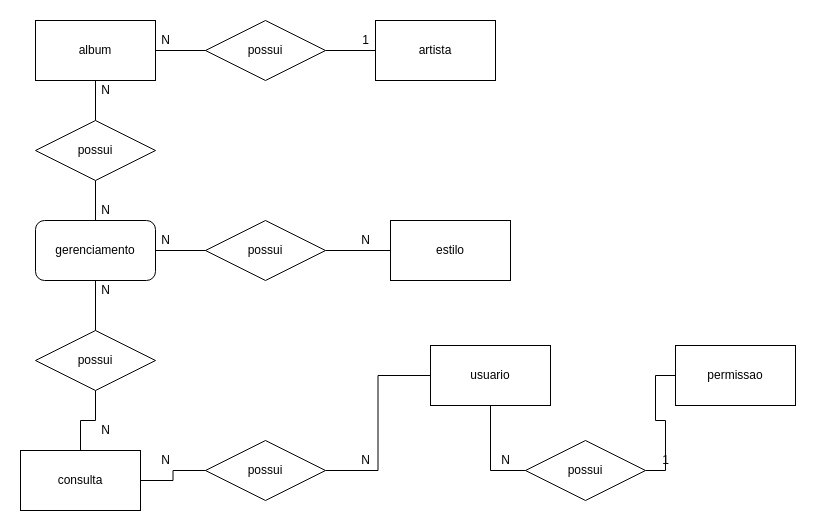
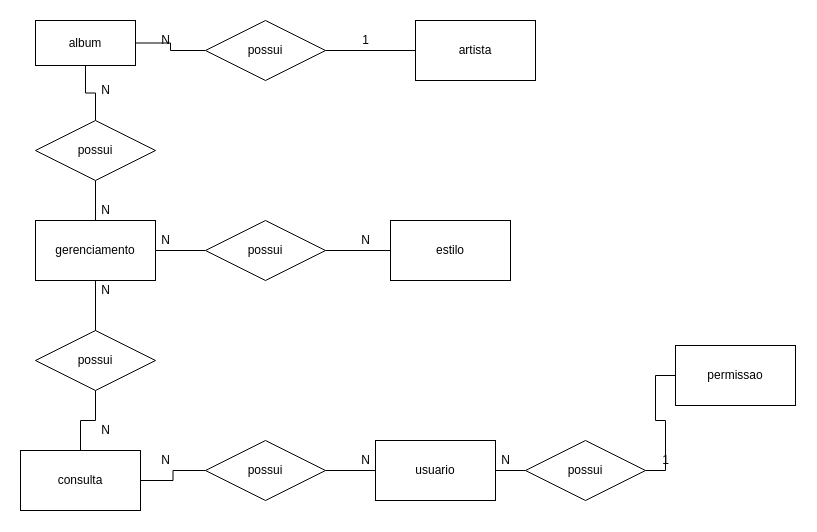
node "album": size 120x60 -> 100x45
node "artista": moved (436, 51) -> (476, 51)
node "gerenciamento": shape rounded rectangle -> rectangle
node "usuario": moved (491, 376) -> (436, 471)
